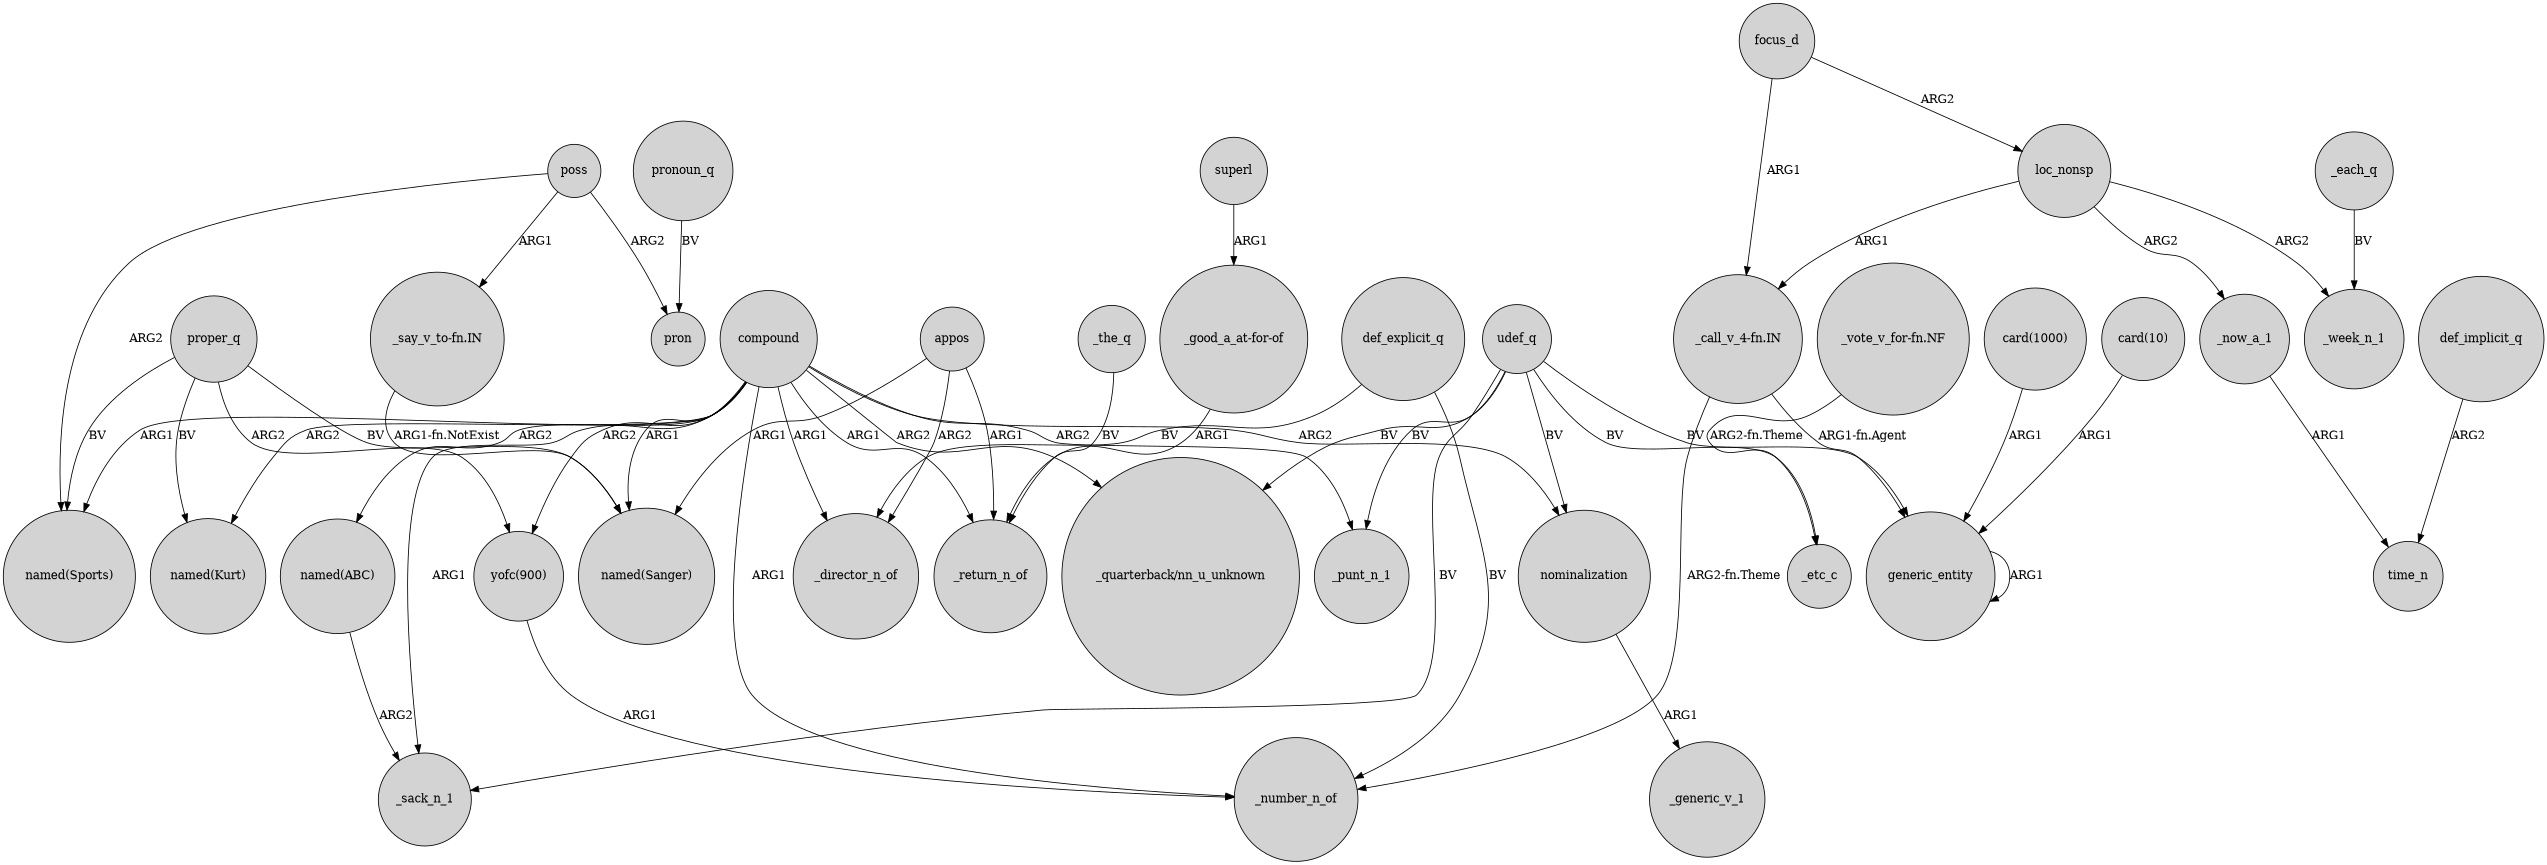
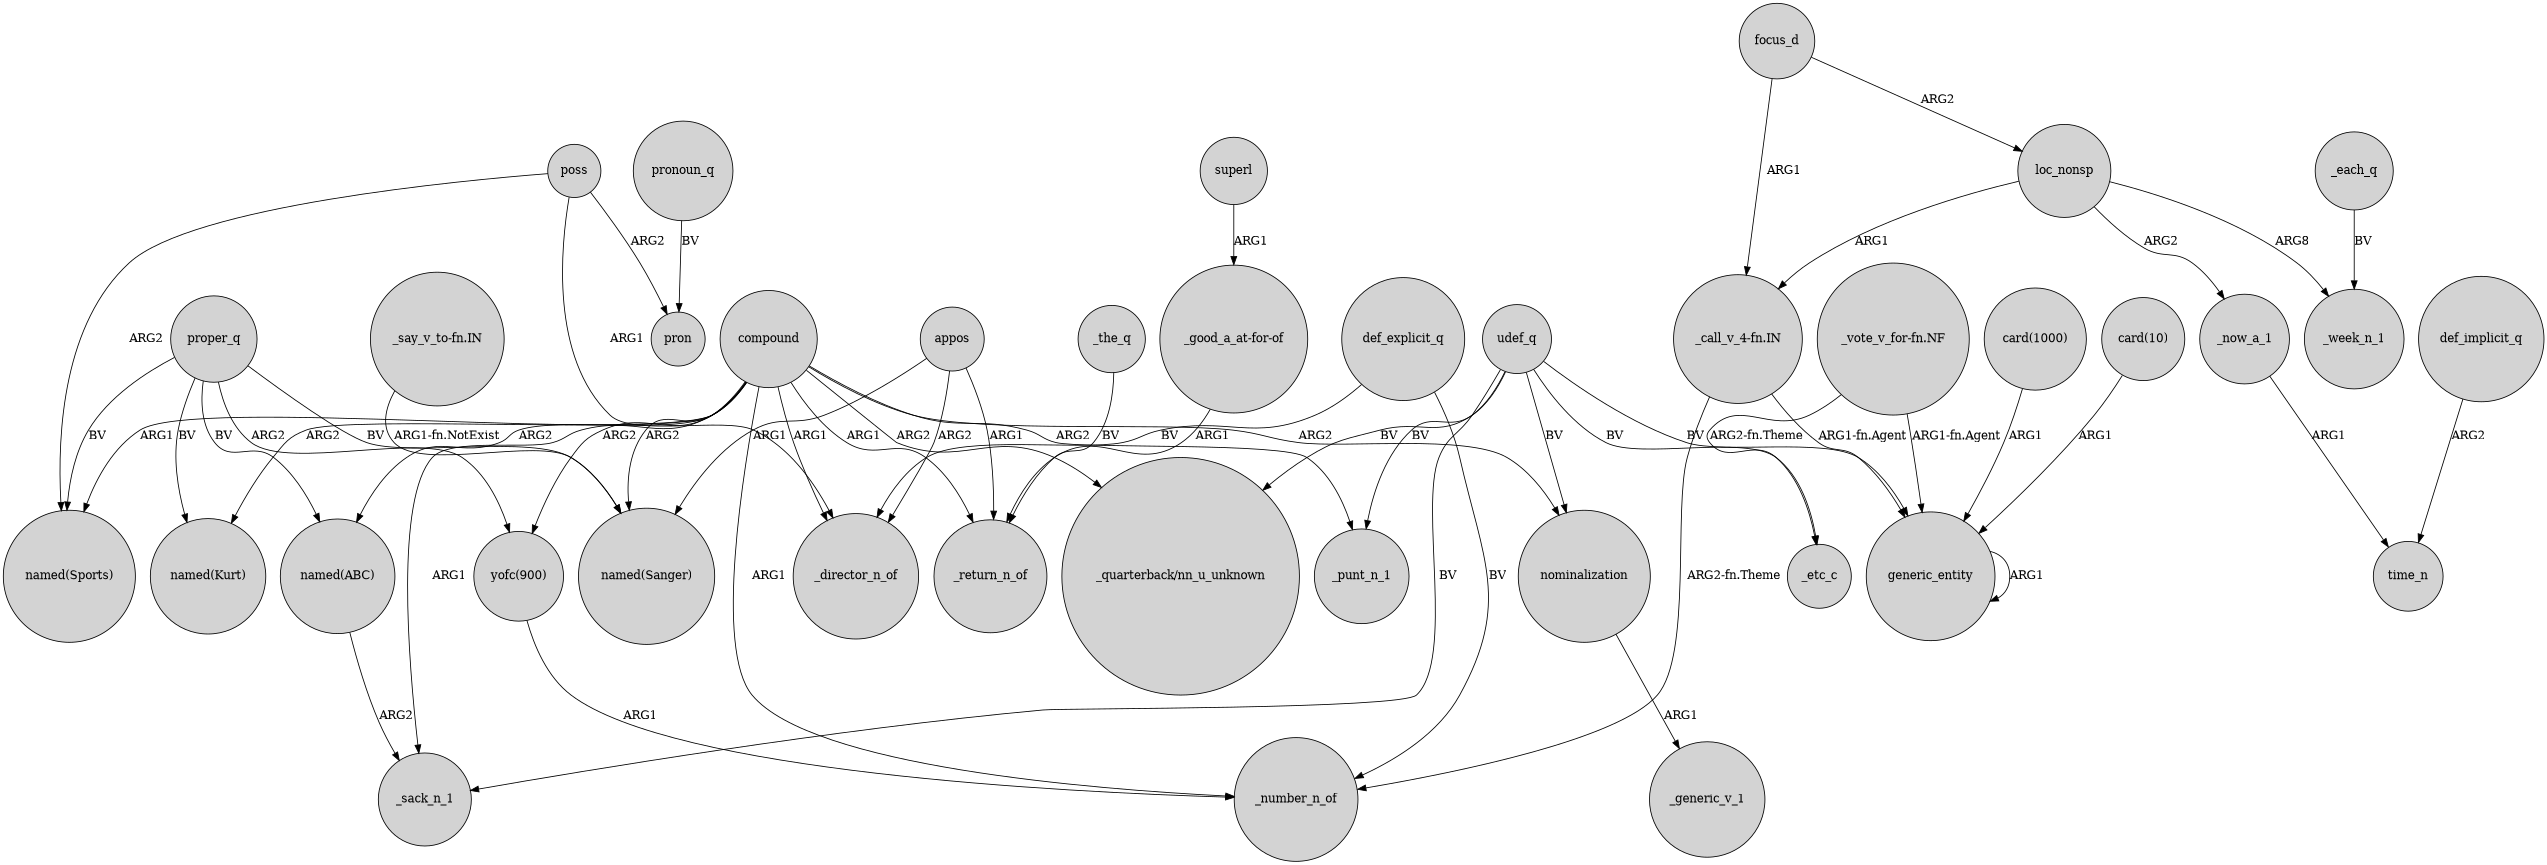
edge "poss" -> "_say_v_to-fn.IN": now "poss" -> "_director_n_of"
edge "loc_nonsp" -> "_week_n_1": label "ARG2" -> "ARG8"
edge "compound" -> "named(Sanger)": label "ARG1" -> "ARG2"
edge "proper_q" -> "named(ABC)": added, label "BV"
edge "_vote_v_for-fn.NF" -> "generic_entity": added, label "ARG1-fn.Agent"
